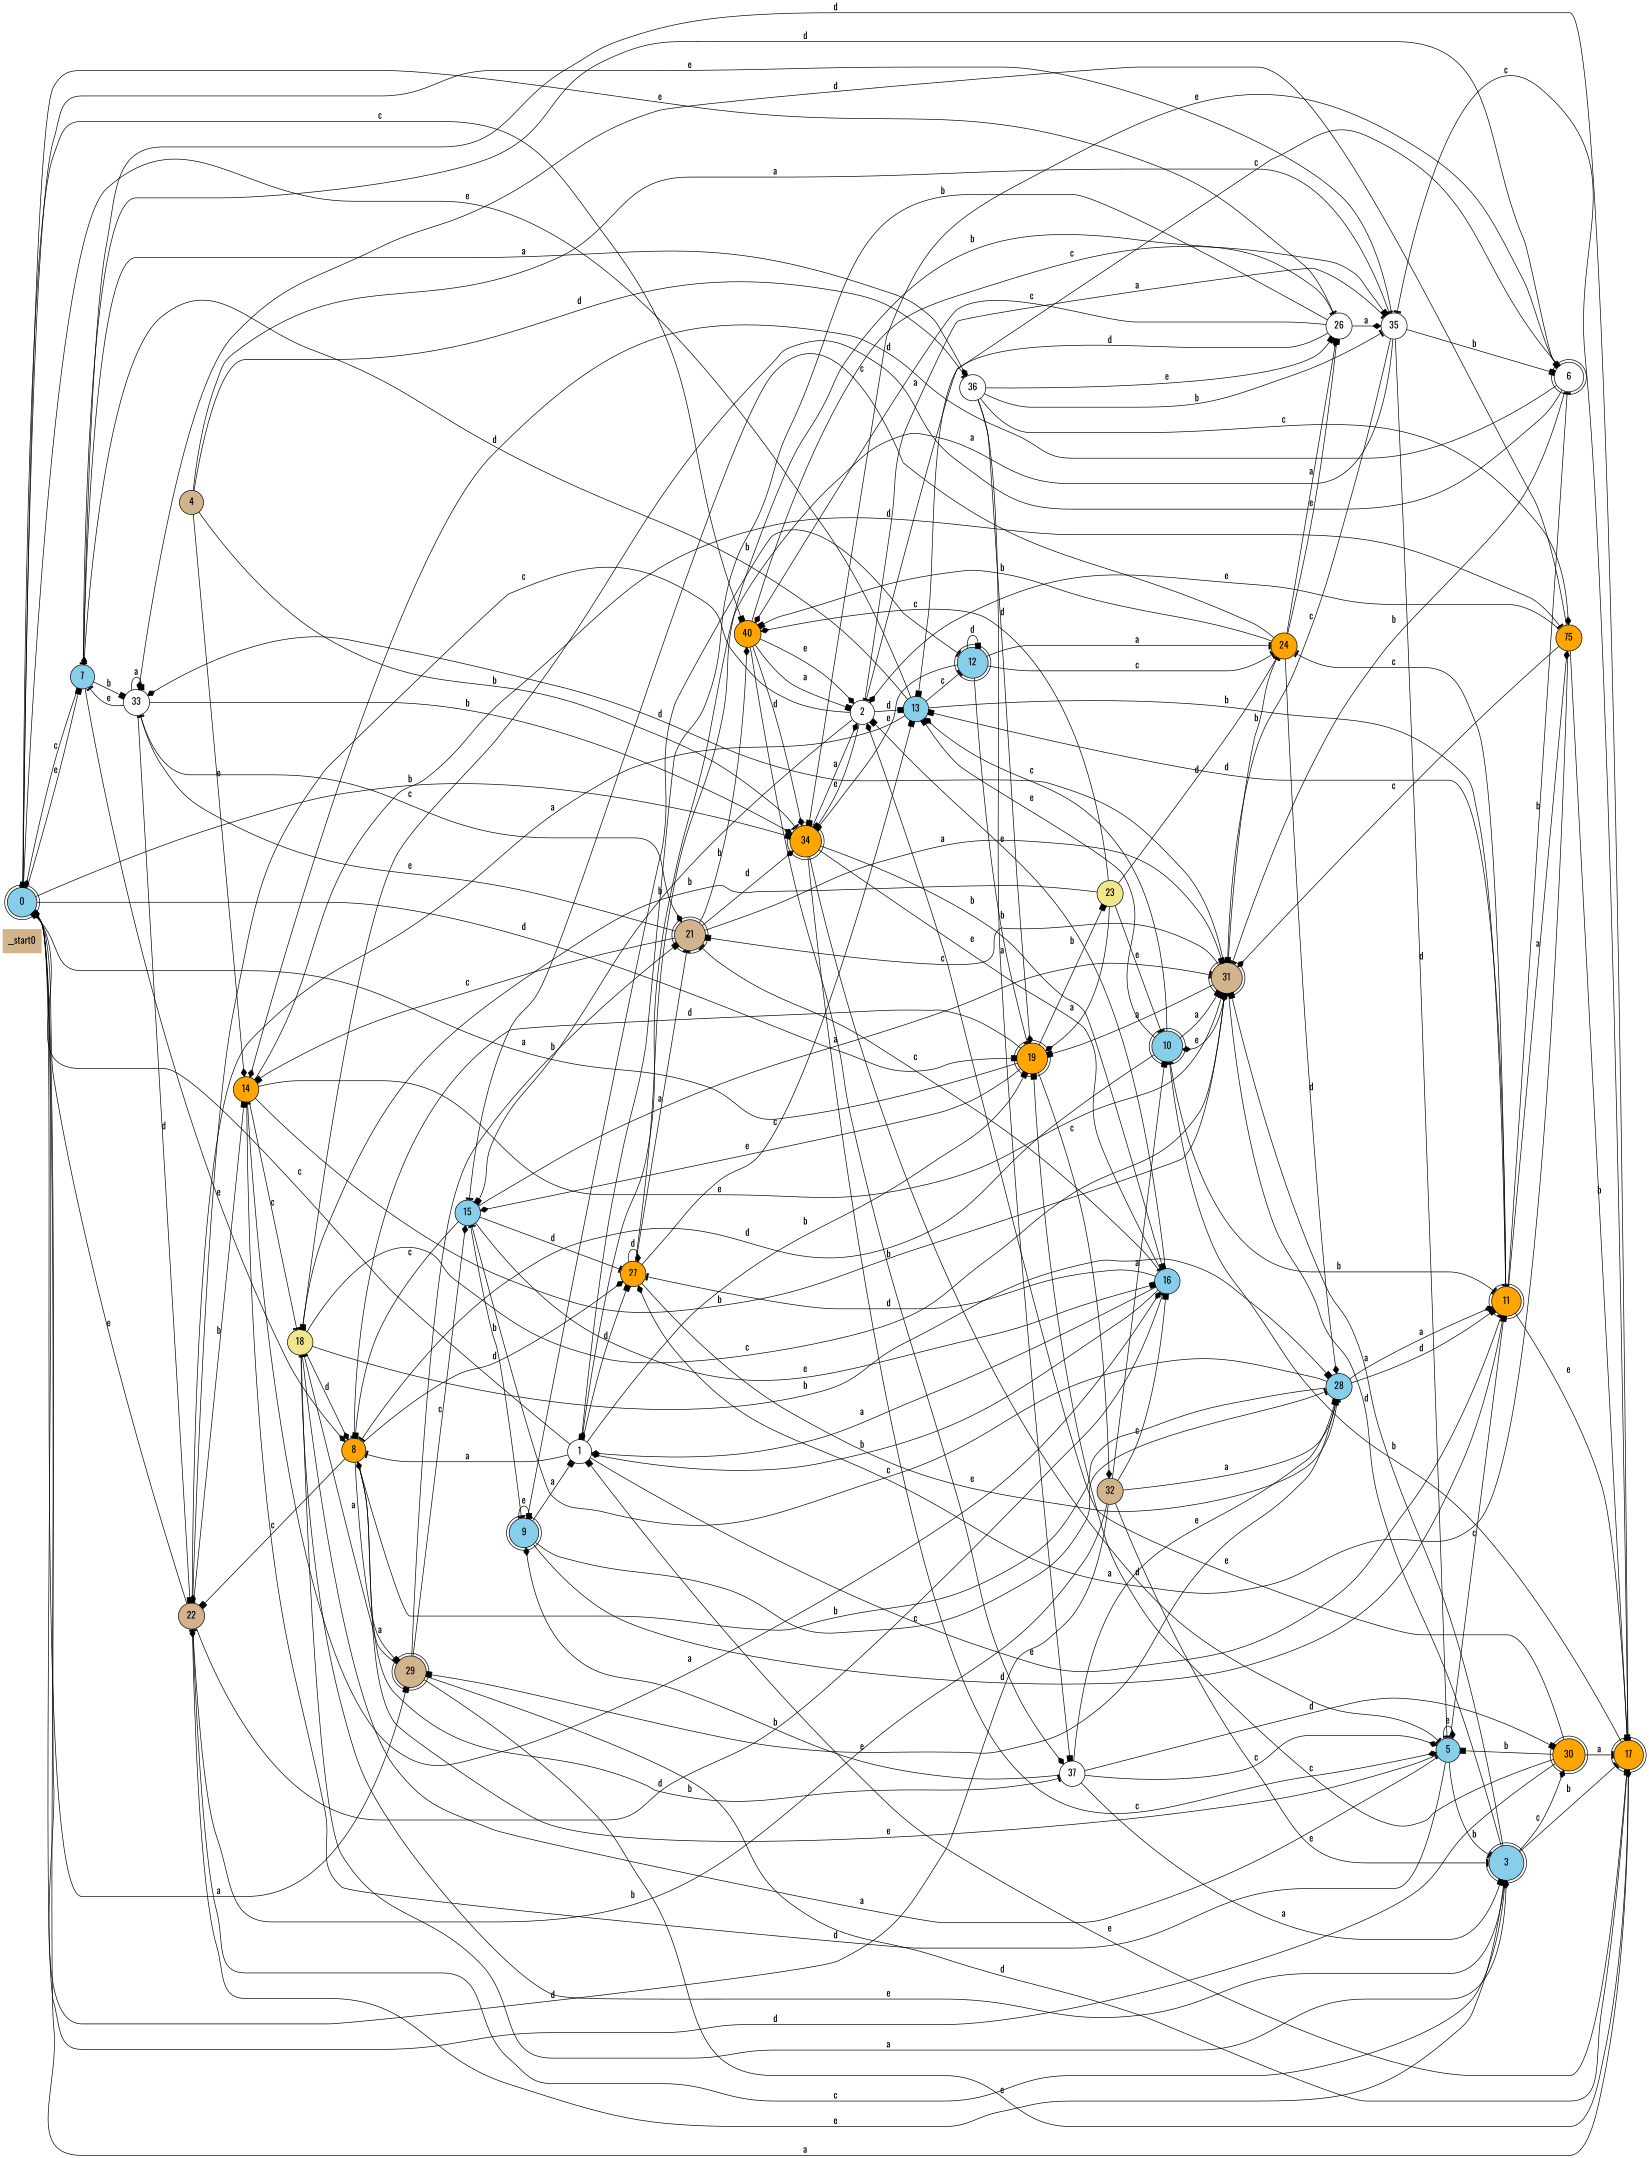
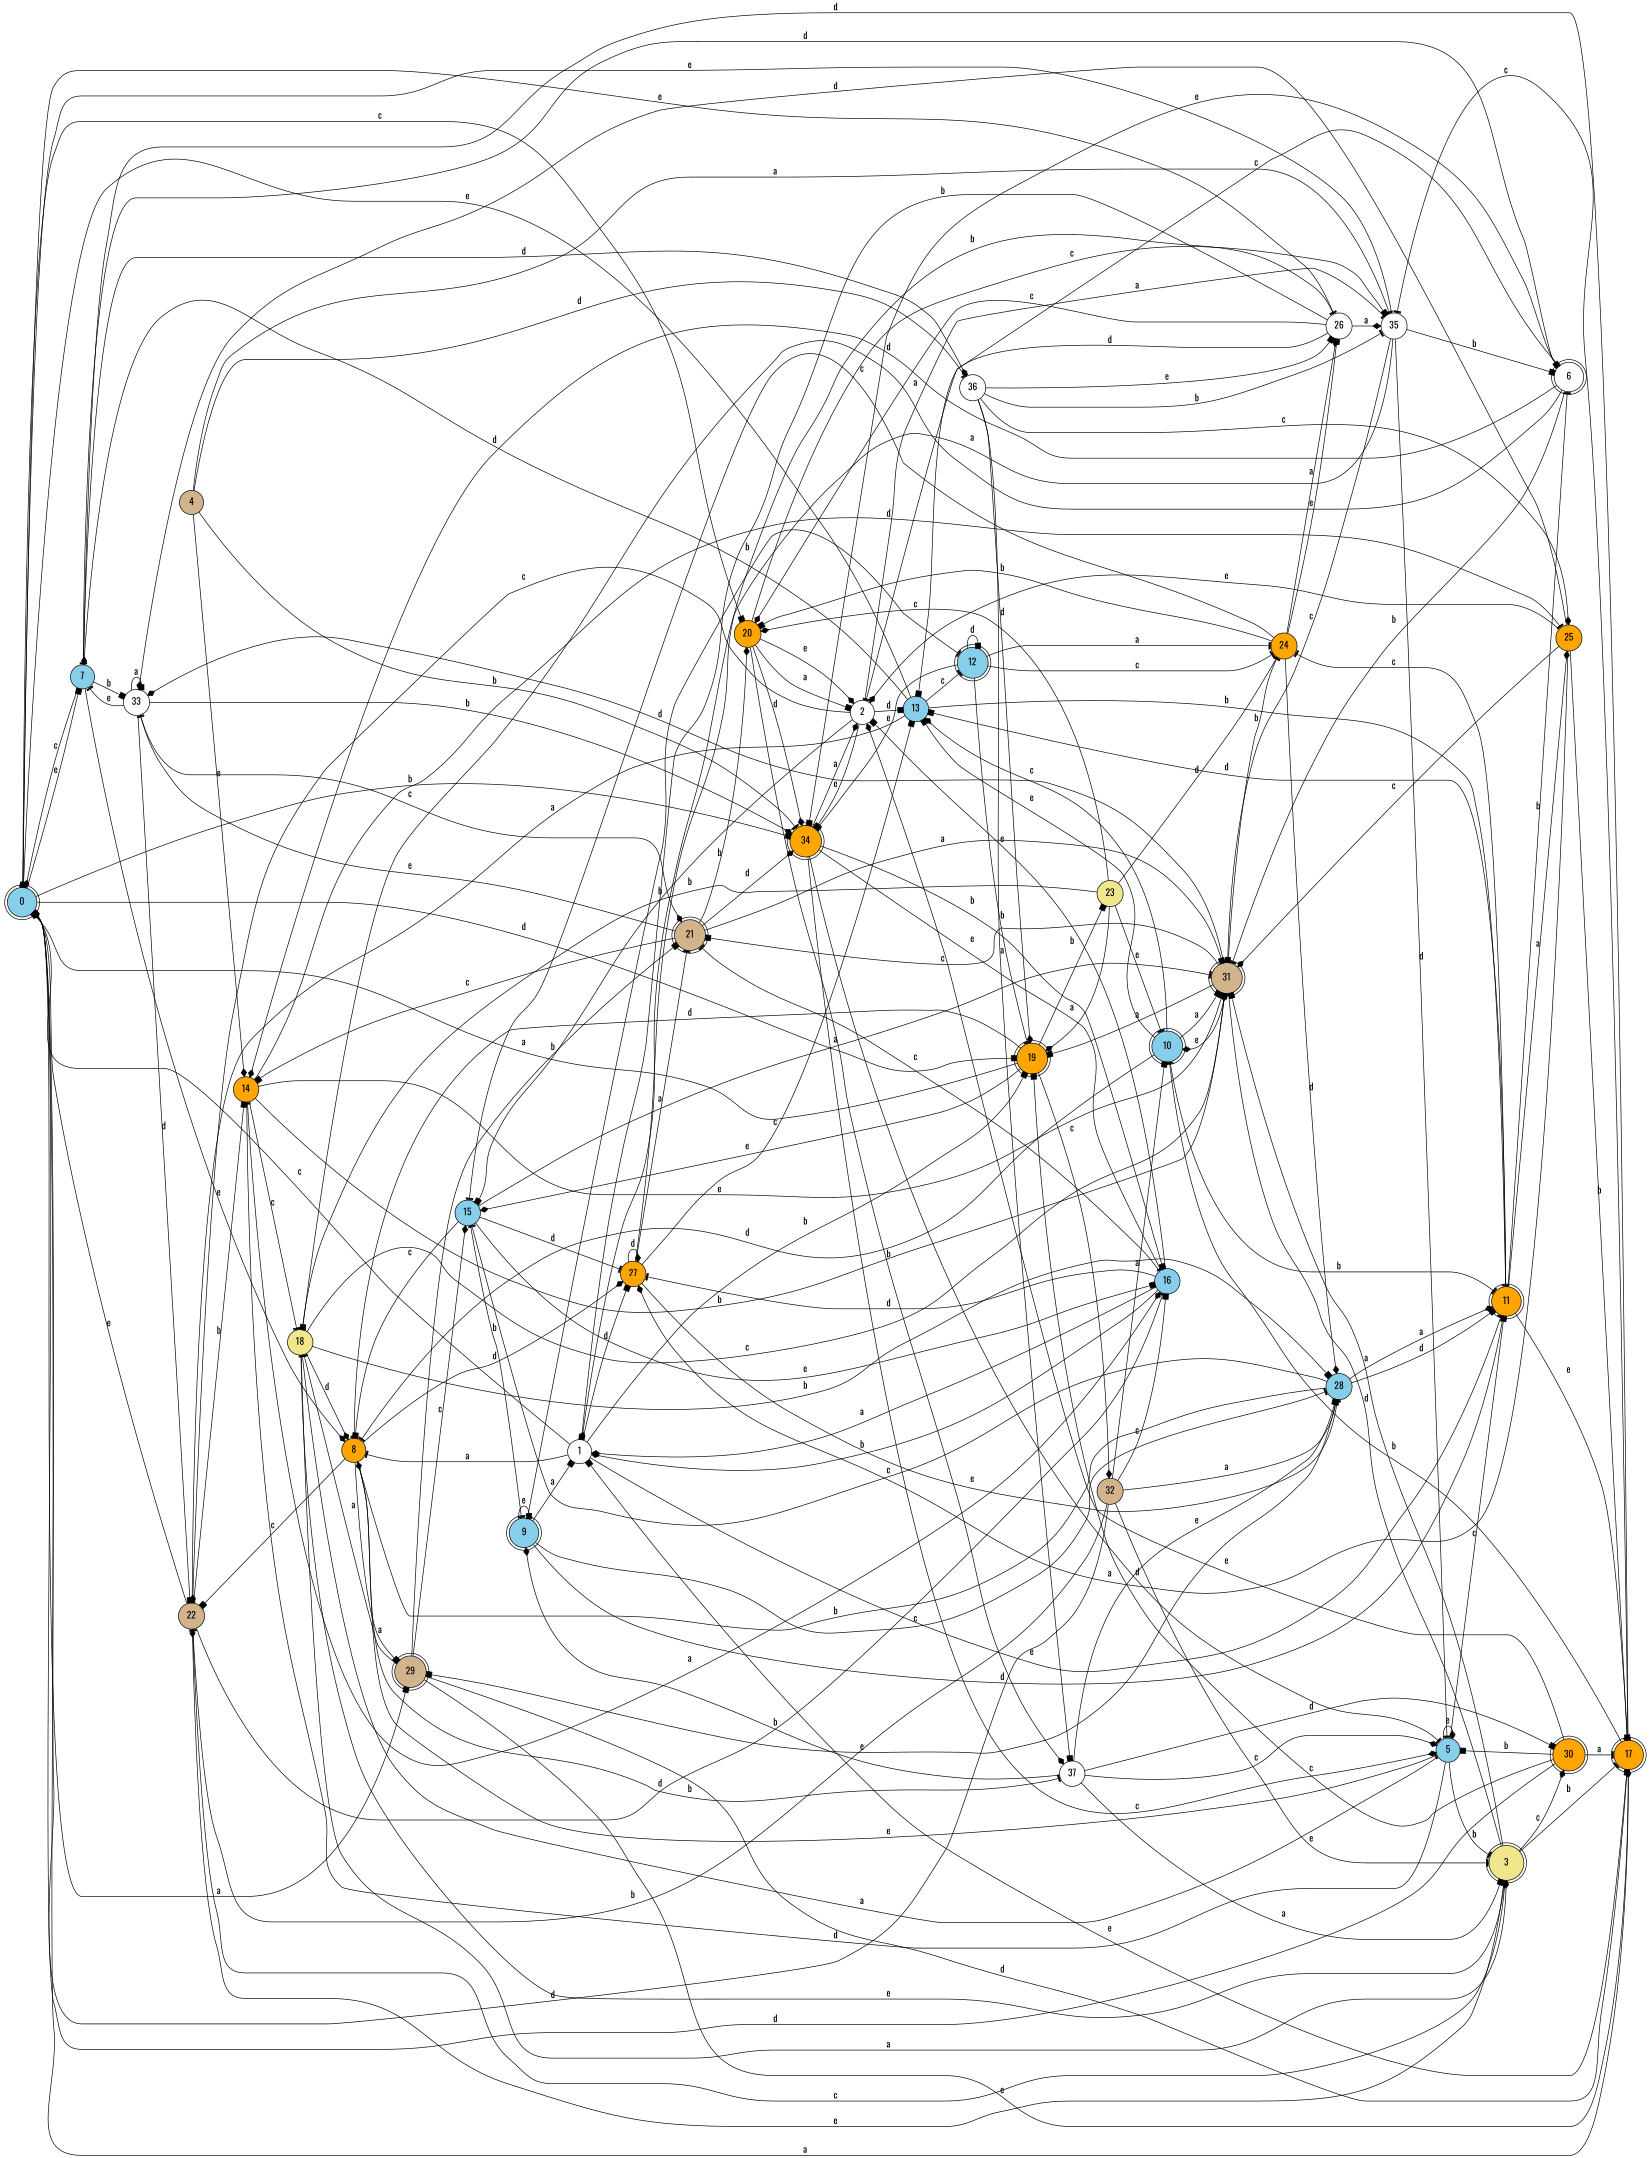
edge "7" -> "36": label "a" -> "d"
node "40": label "40" -> "20"
node "75": label "75" -> "25"
node "__start0": removed
node "3": fillcolor skyblue -> khaki
